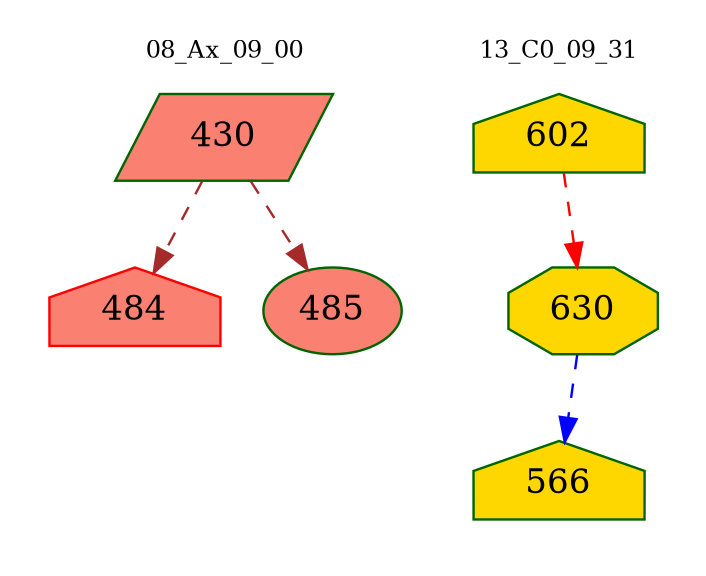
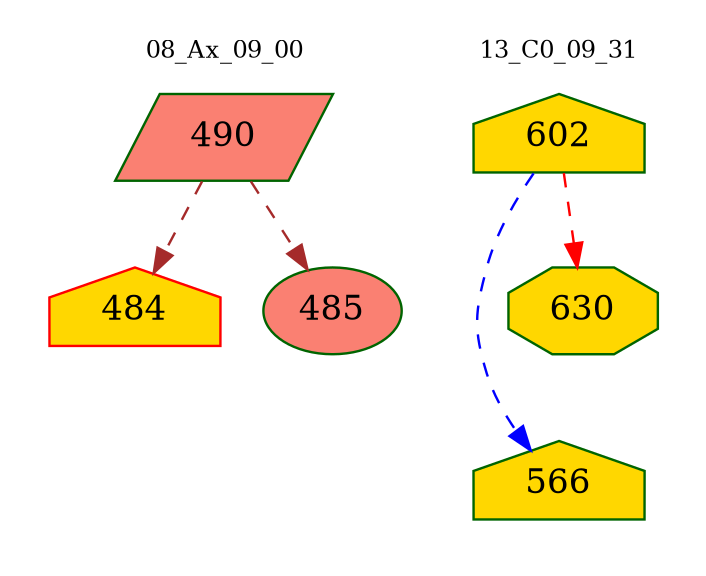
node "430": label "430" -> "490"
node "484": fillcolor salmon -> gold
edge "630" -> "566": now "602" -> "566"
